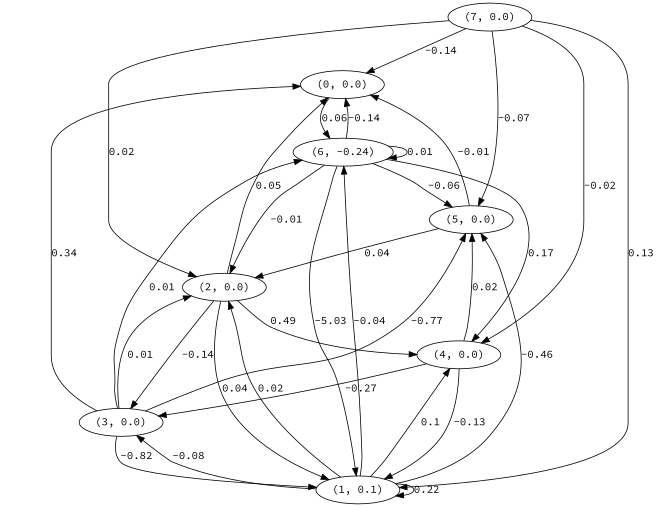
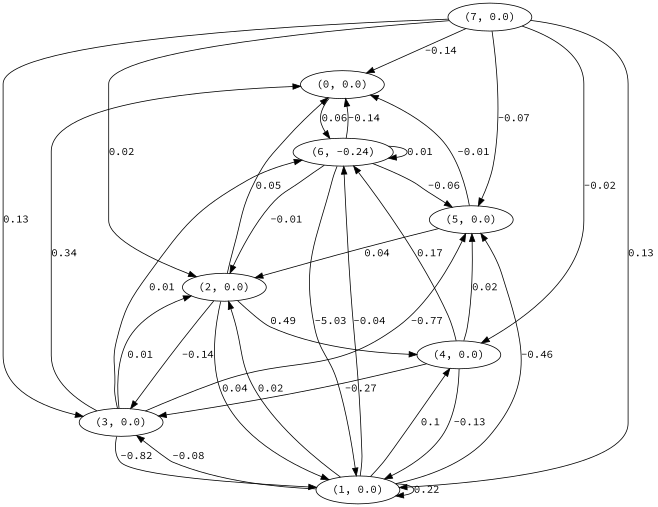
edge "(7, 0.0)" -> "(3, 0.0)": added, label "0.13"
edge "(6, -0.24)" -> "(4, 0.0)": reversed
node "(1, 0.1)": label "(1, 0.1)" -> "(1, 0.0)"
